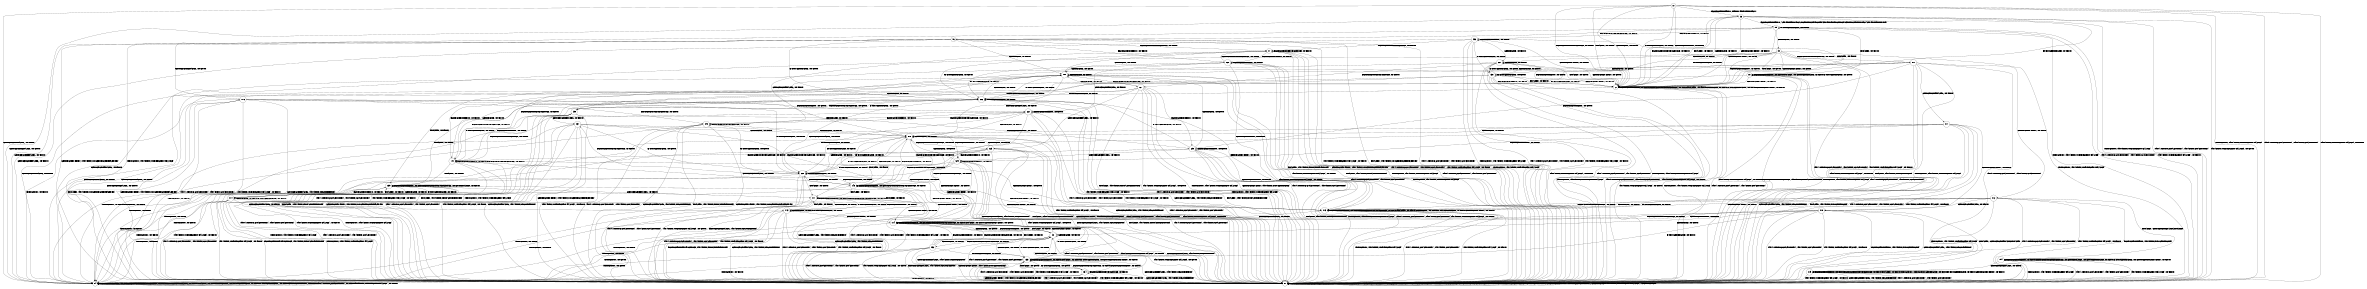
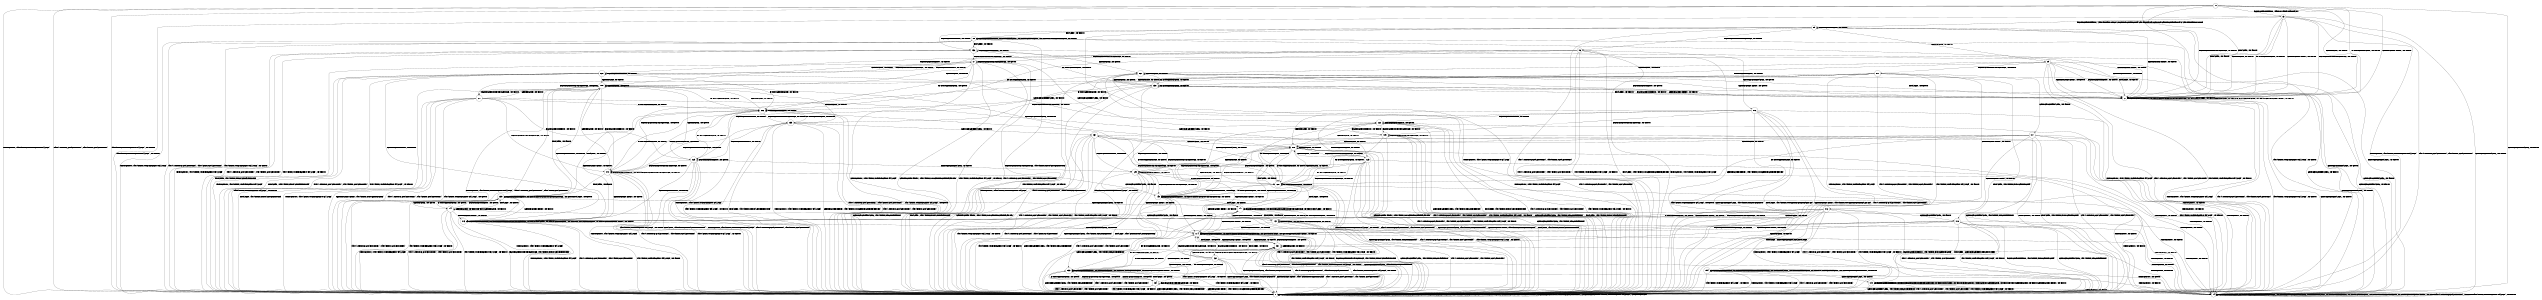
edge "s36" -> "s8": reversed
edge "s80" -> "s13": added, label "CERTIFICATE_VERIFY / TIMEOUT"
edge "s44" -> "s4": now "s17" -> "s4"
